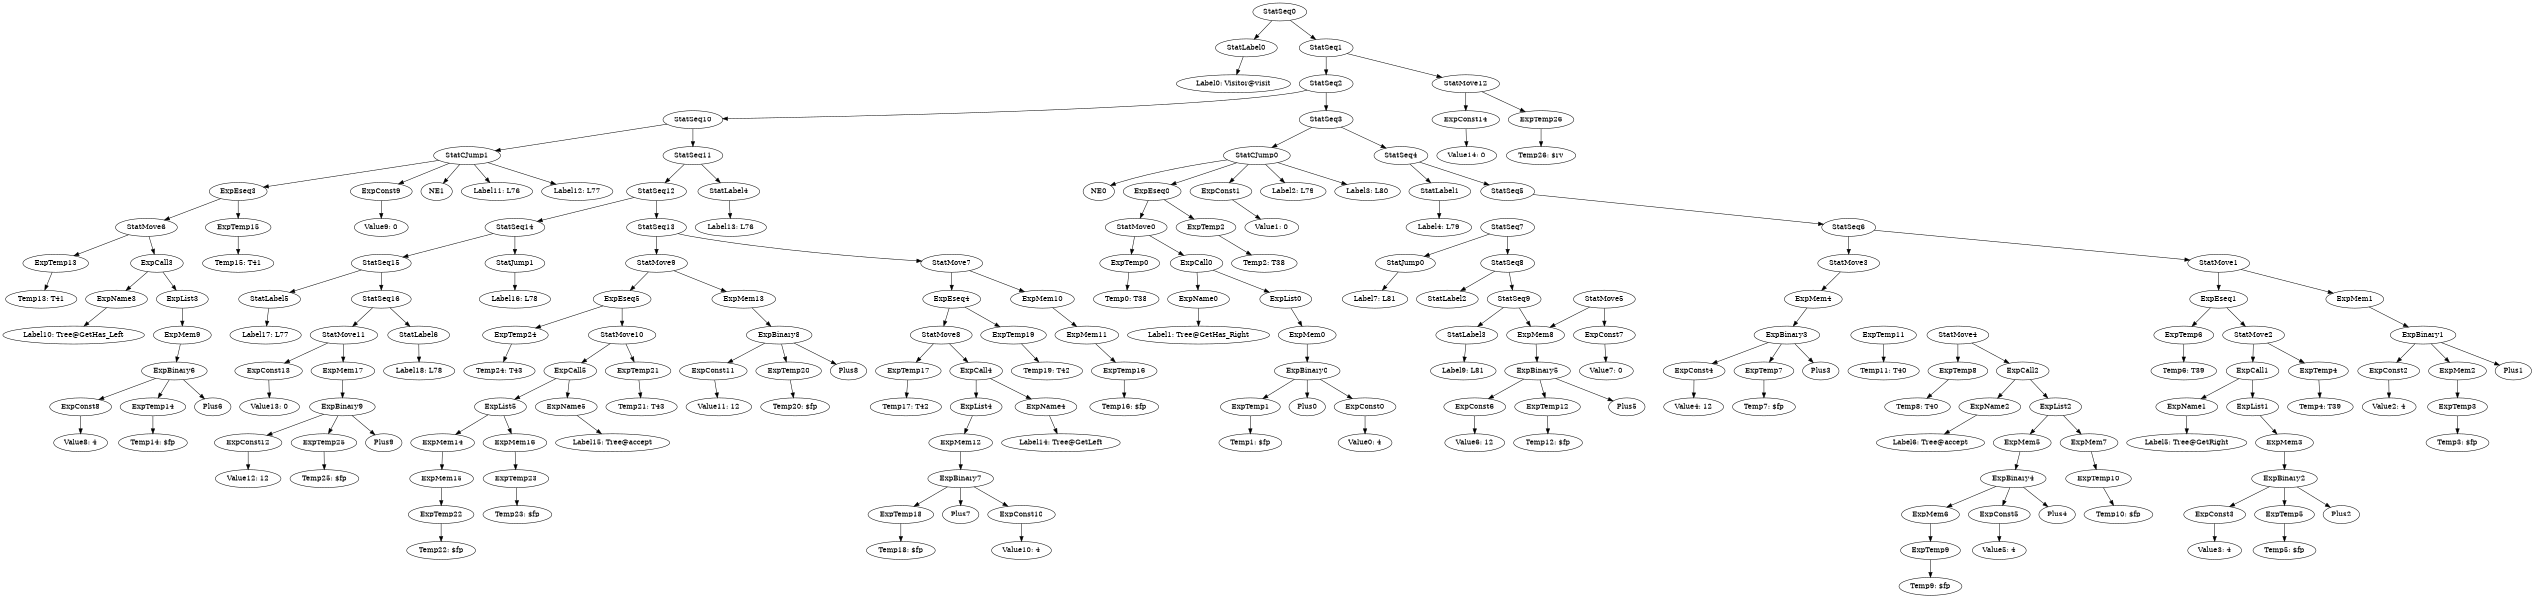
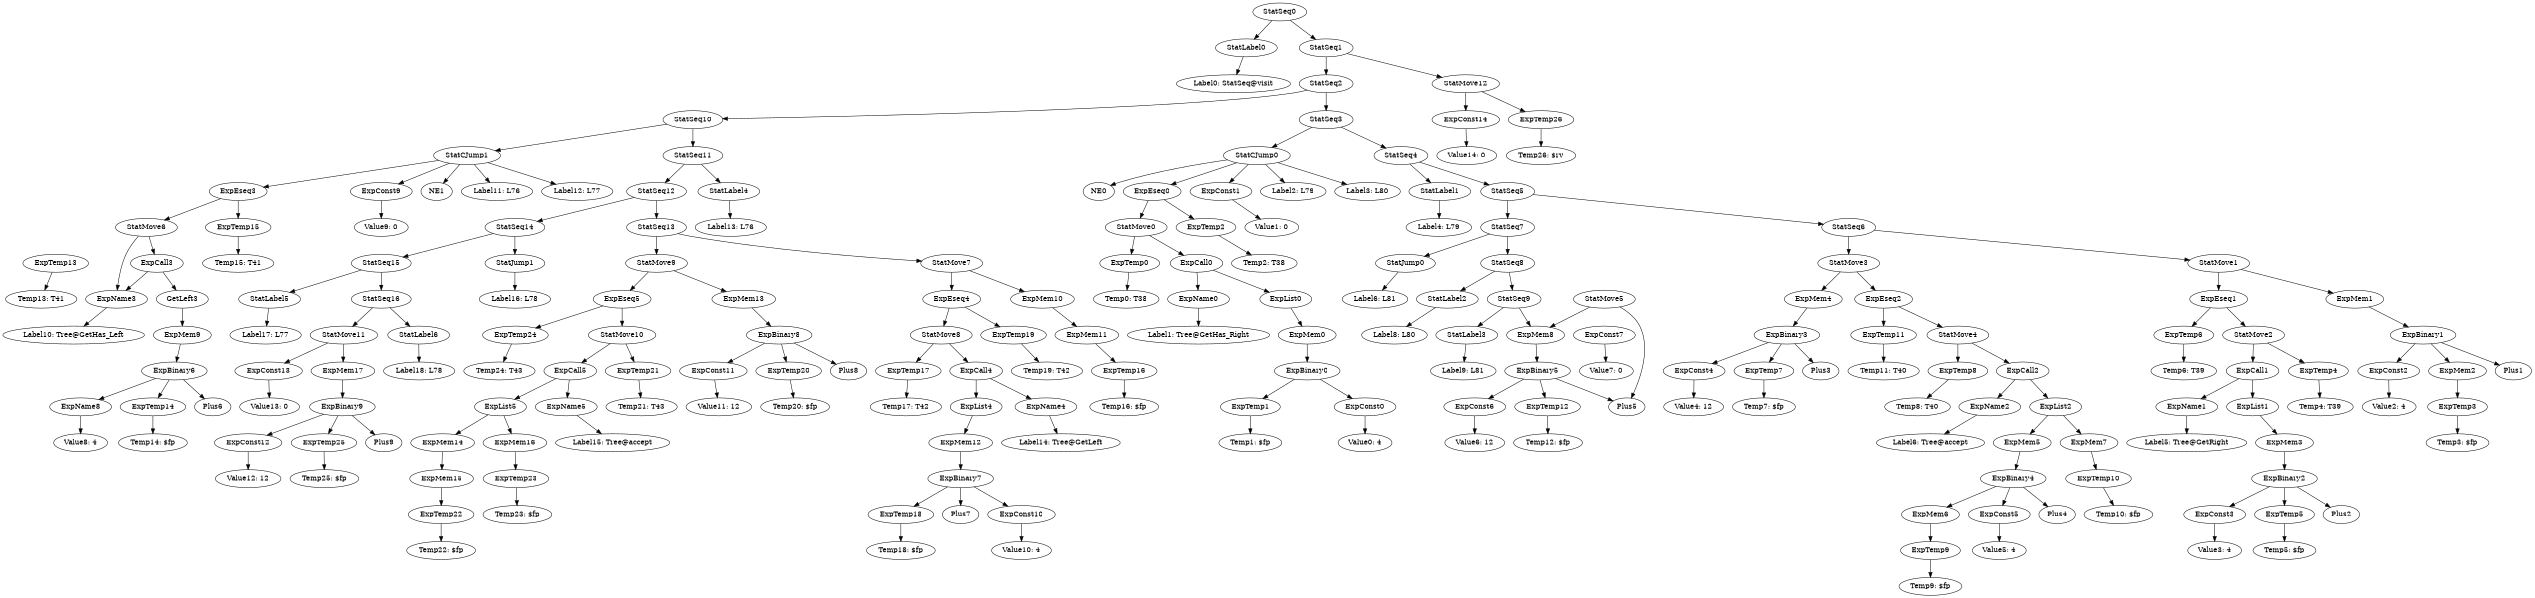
node "Label0: Visitor@visit": label "Label0: Visitor@visit" -> "Label0: StatSeq@visit"
edge "StatSeq5" -> "StatSeq7": added
edge "StatMove6" -> "ExpTemp13": now "StatMove6" -> "ExpName3"
node "ExpList3": label "ExpList3" -> "GetLeft3"
node "Label7: L81": label "Label7: L81" -> "Label6: L81"
node "ExpEseq2": added
edge "StatMove5" -> "ExpConst7": now "StatMove5" -> "Plus5"
node "Label8: L80": added
node "ExpConst8": label "ExpConst8" -> "ExpName8"
node "Plus0": removed
